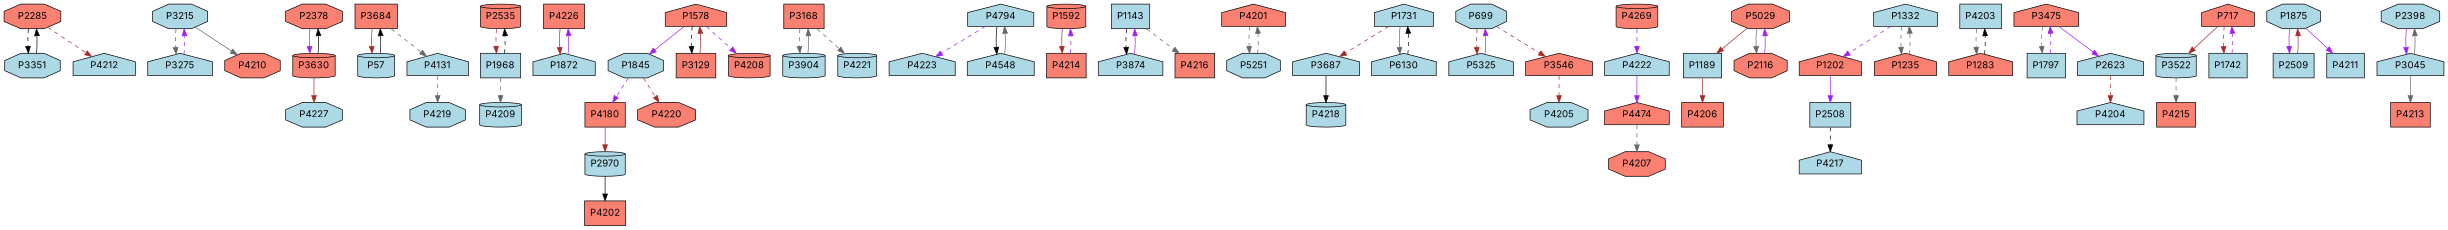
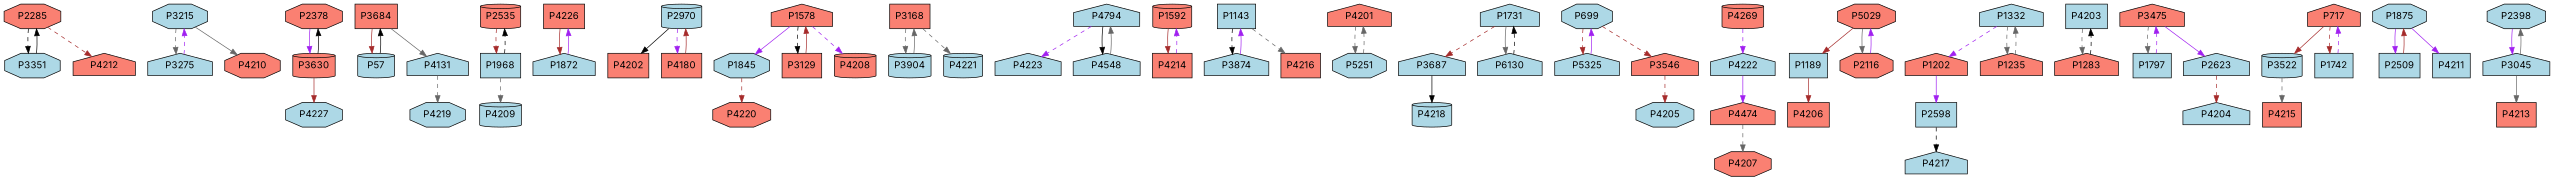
edge "P3684" -> "P4131": style dashed -> solid
node "P4212": fillcolor lightblue -> salmon
edge "P1845" -> "P4180": now "P2970" -> "P4180"
node "P2508": label "P2508" -> "P2598"
